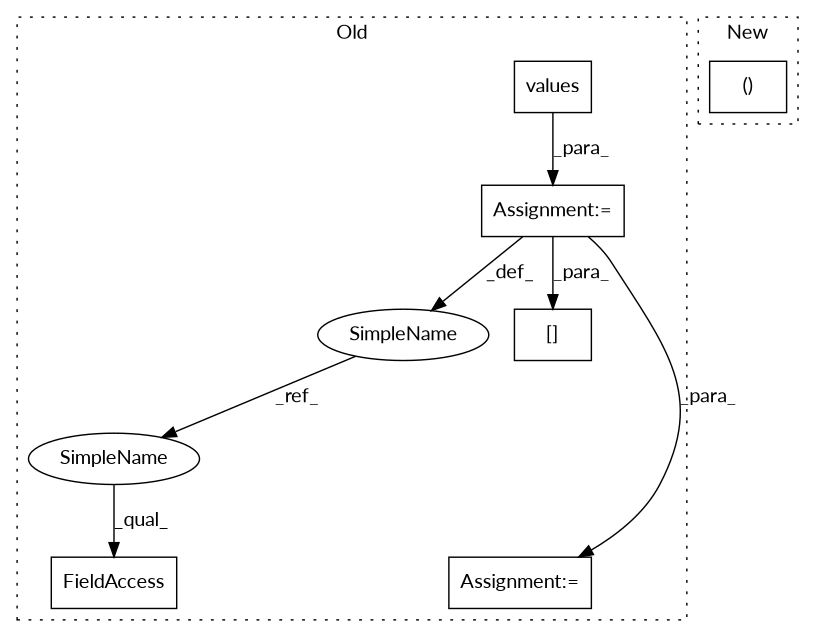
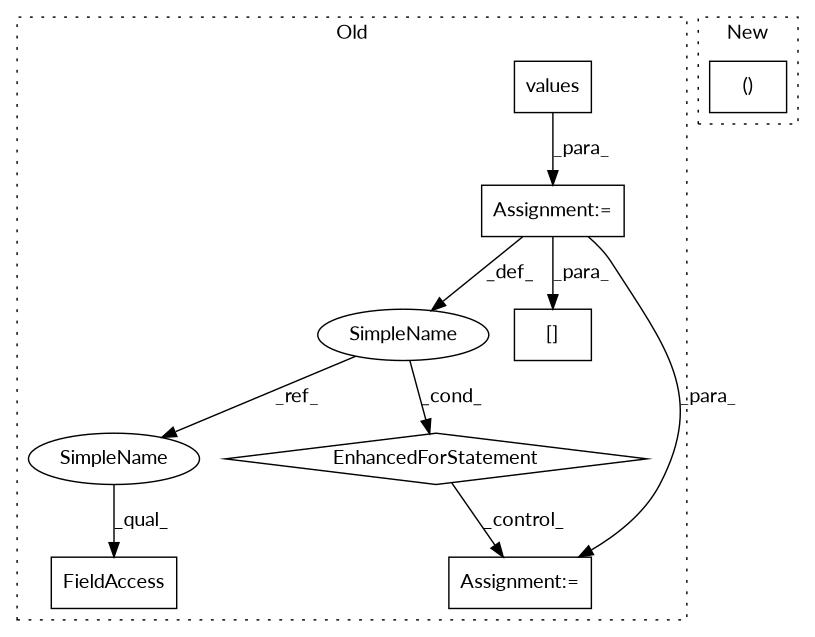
node "EnhancedForStatement": added
